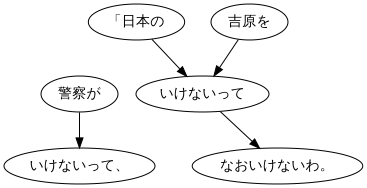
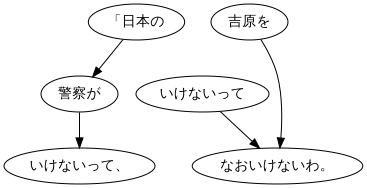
edge "「日本の" -> "いけないって": now "「日本の" -> "警察が"
edge "吉原を" -> "いけないって": now "吉原を" -> "なおいけないわ。"
